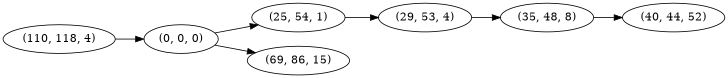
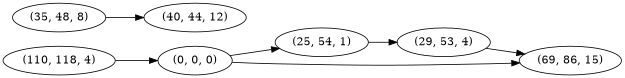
edge "(29, 53, 4)" -> "(35, 48, 8)": now "(29, 53, 4)" -> "(69, 86, 15)"
node "(40, 44, 52)": label "(40, 44, 52)" -> "(40, 44, 12)"
